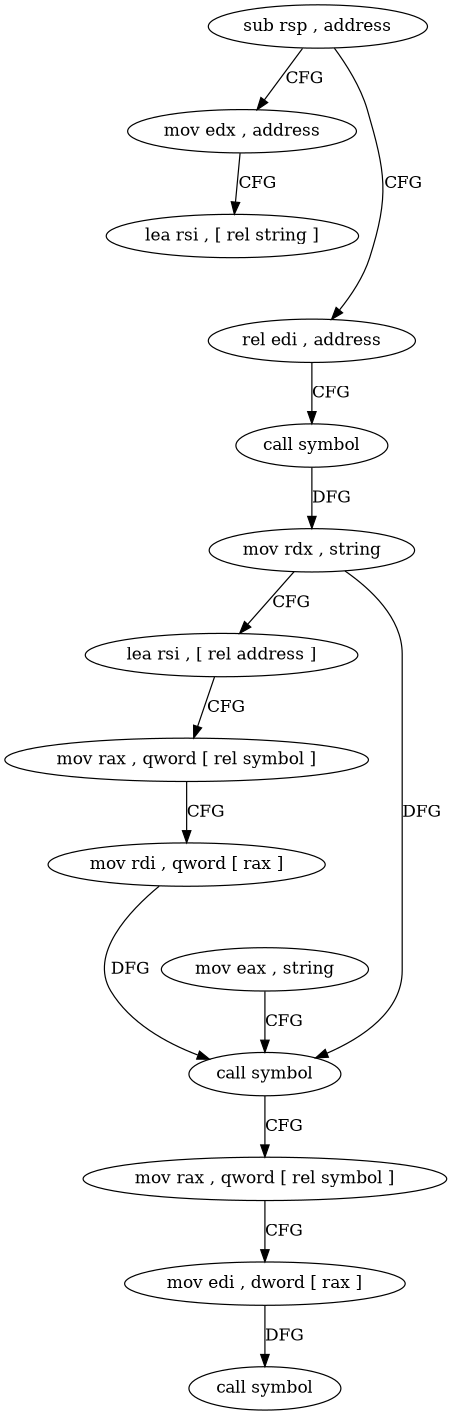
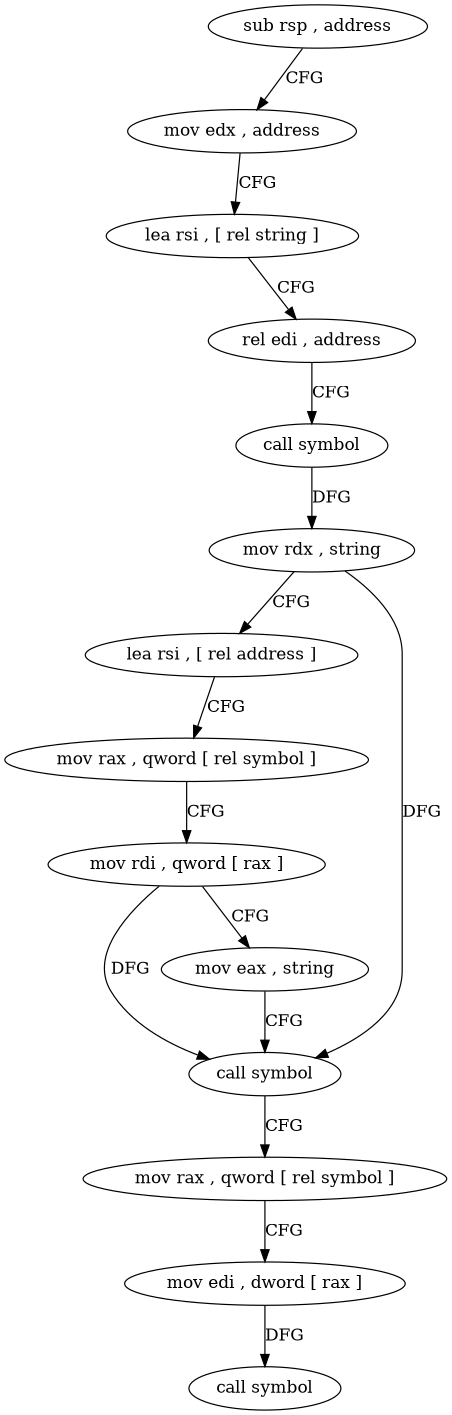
edge "sub rsp , address" -> "rel edi , address": now "lea rsi , [ rel string ]" -> "rel edi , address"
edge "mov rdi , qword [ rax ]" -> "mov eax , string": added, label "CFG"
